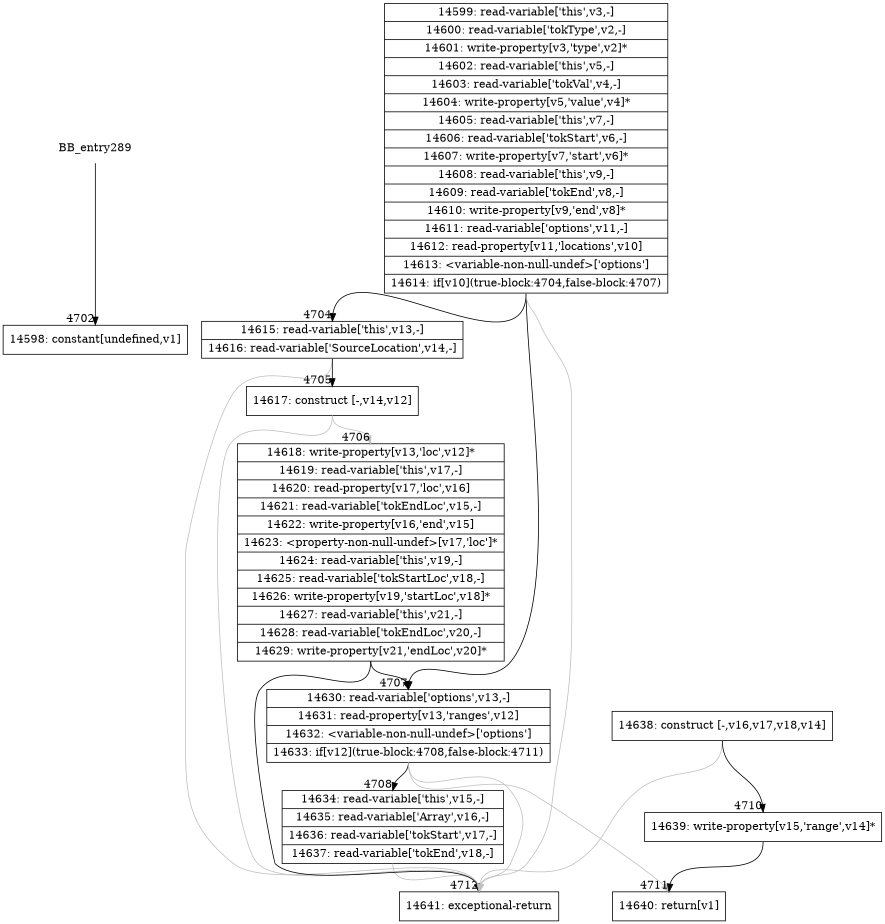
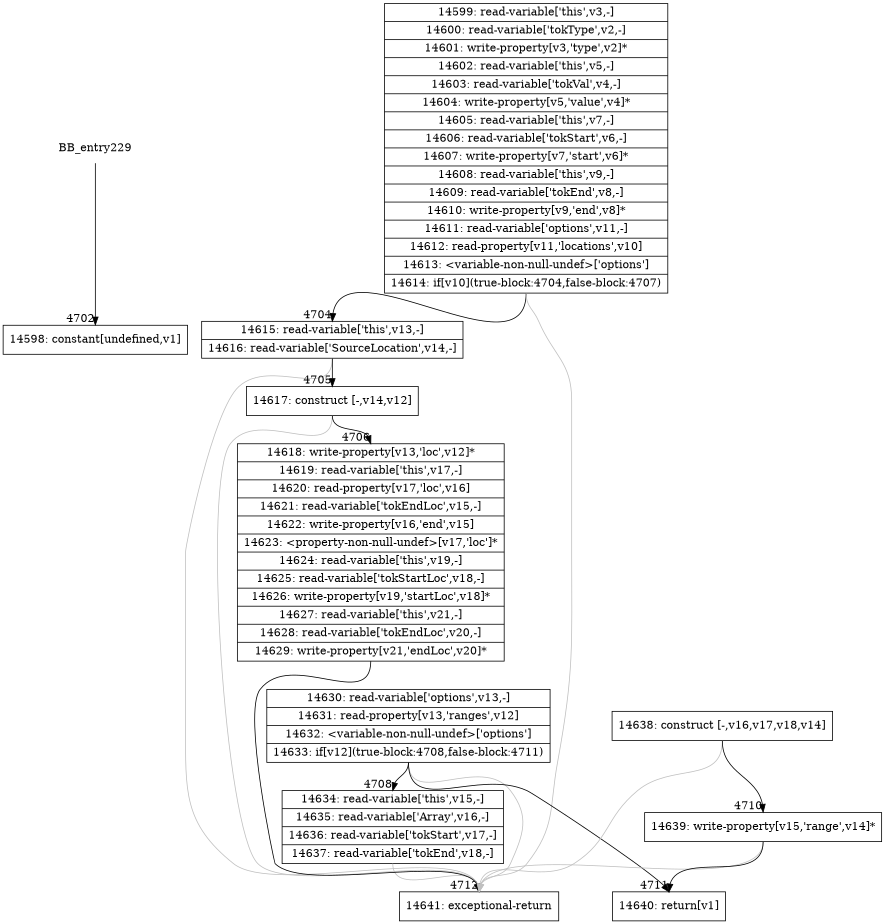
node "BB_entry289": label "BB_entry289" -> "BB_entry229"
edge "14617: construct [-,v14,v12]" -> "14618: write-property[v13,'loc',v12]*": color gray -> black
edge "14599: read-variable['this',v3,-]" -> "14630: read-variable['options',v13,-]": removed
edge "14618: write-property[v13,'loc',v12]*" -> "14630: read-variable['options',v13,-]": removed
edge "14630: read-variable['options',v13,-]" -> "14640: return[v1]": color gray -> black
edge "14639: write-property[v15,'range',v14]*" -> "14641: exceptional-return": added
